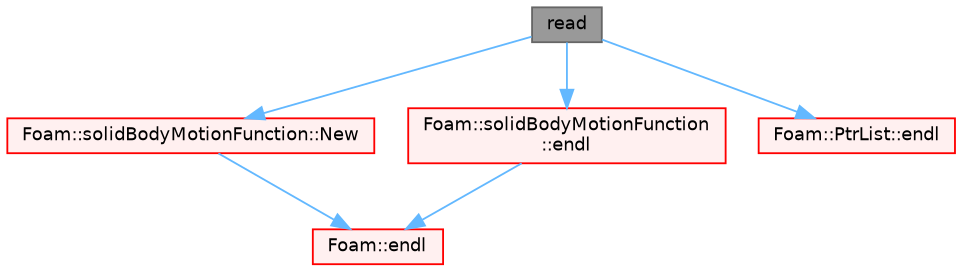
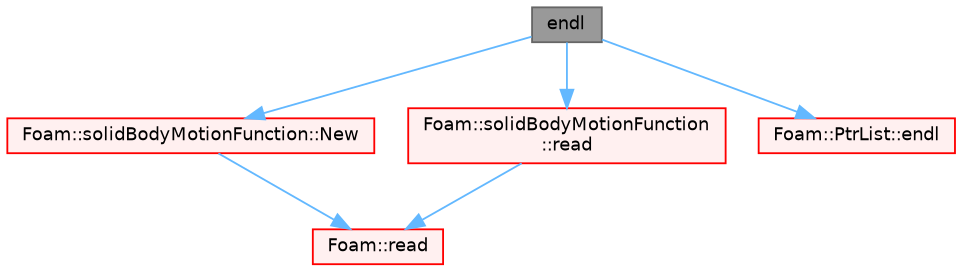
node "read": label "read" -> "endl"
node "Foam::solidBodyMotionFunction ::endl": label "Foam::solidBodyMotionFunction ::endl" -> "Foam::solidBodyMotionFunction ::read"
node "Foam::endl": label "Foam::endl" -> "Foam::read"
